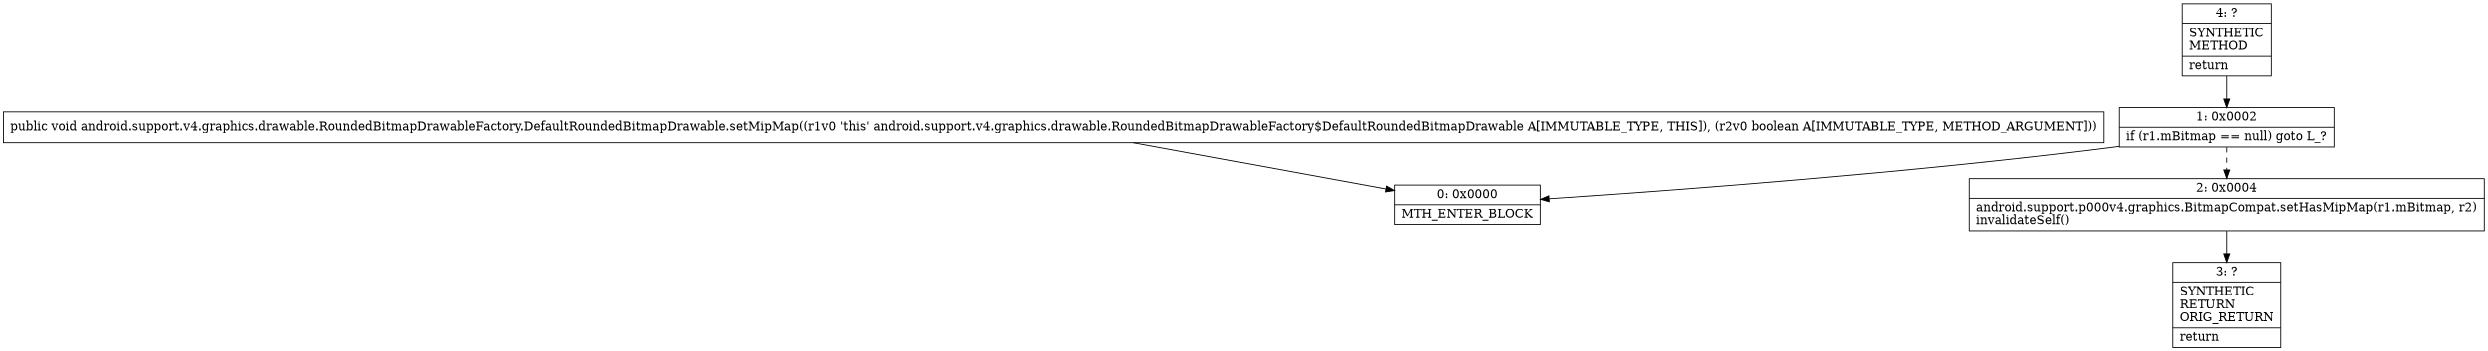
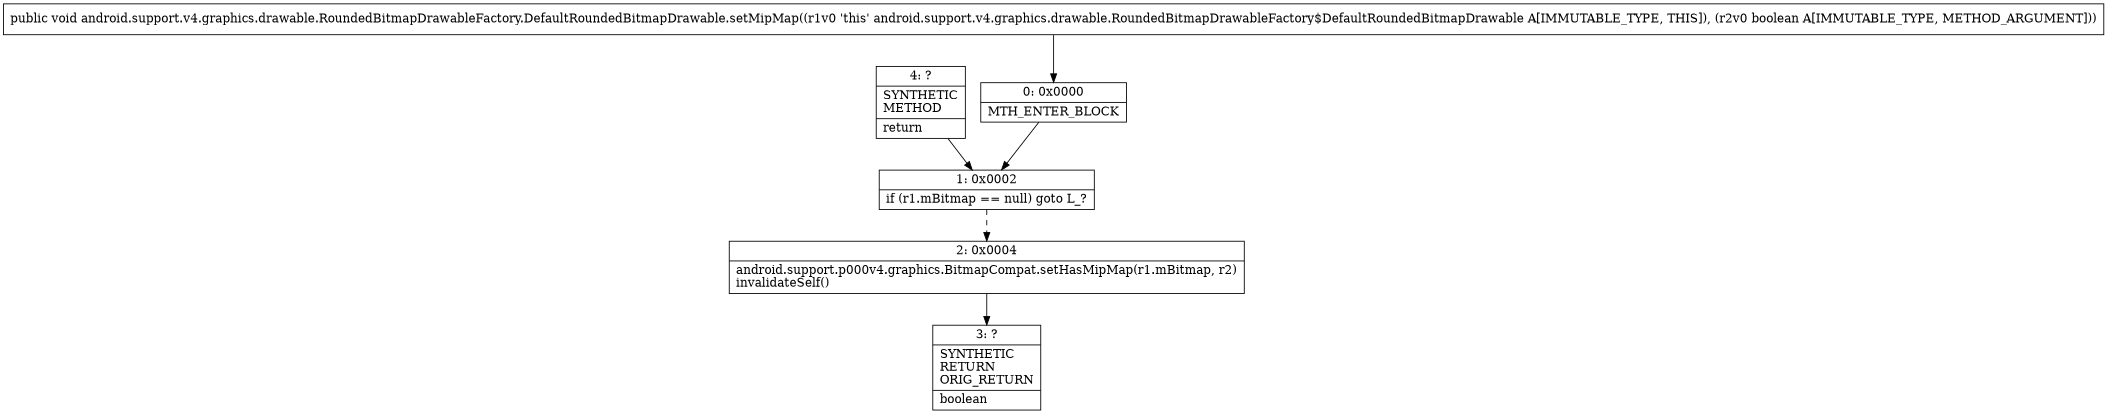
edge "1: 0x0002" -> "0: 0x0000": reversed
node "3: ?": text "return" -> "boolean"
